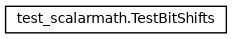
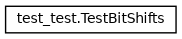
node "test_scalarmath.TestBitShifts": label "test_scalarmath.TestBitShifts" -> "test_test.TestBitShifts"
